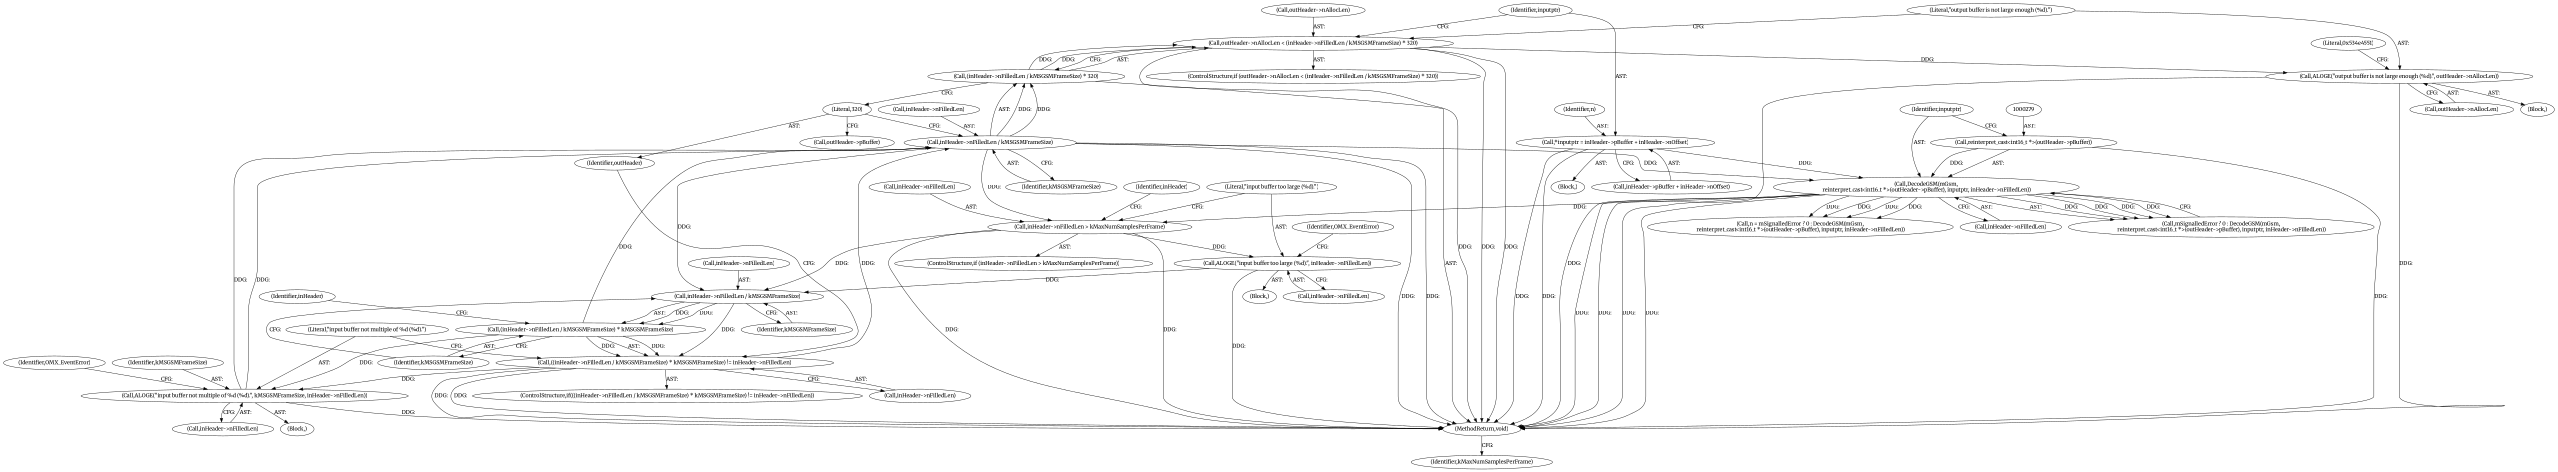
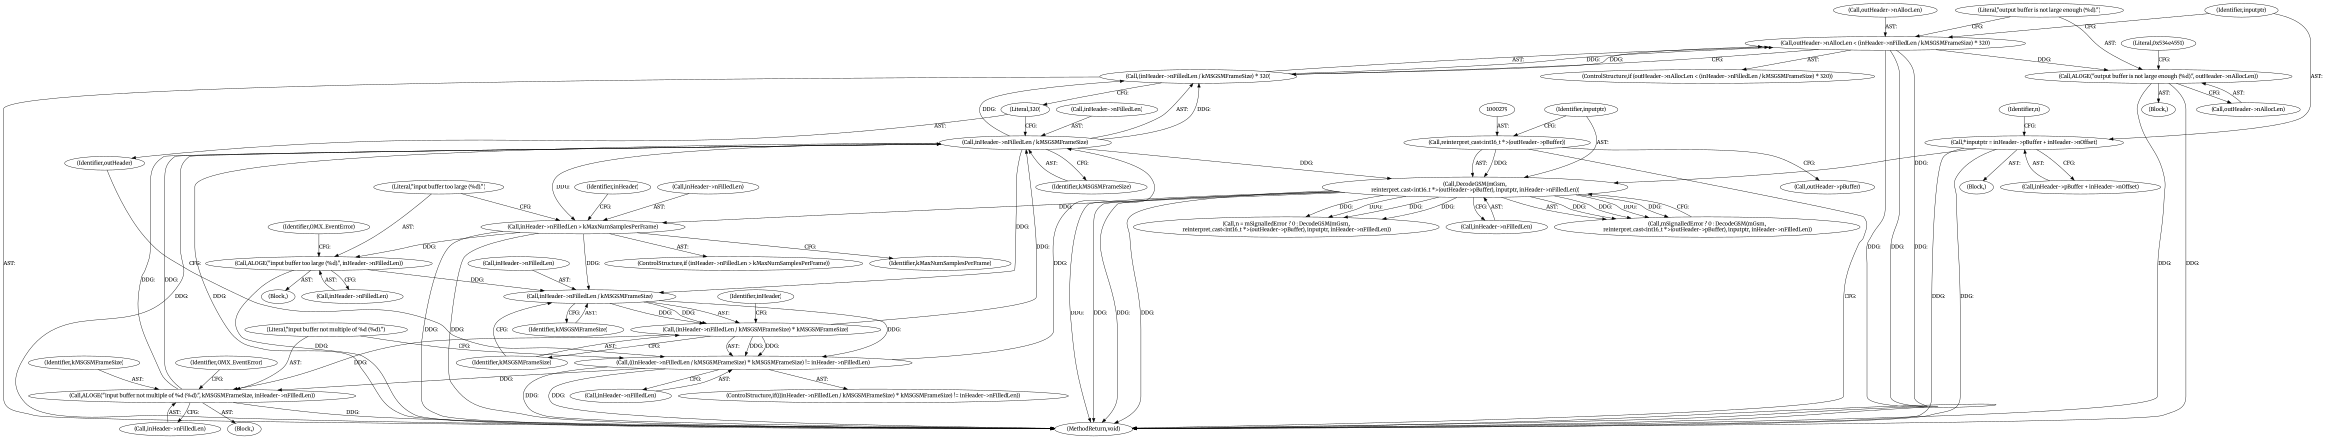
edge "(Literal,320)" -> "(Call,outHeader->pBuffer)": now "(Call,reinterpret_cast<int16_t *>(outHeader->pBuffer))" -> "(Call,outHeader->pBuffer)"
edge "(Identifier,n)" -> "(Call,*inputptr = inHeader->pBuffer + inHeader->nOffset)": label "AST: " -> "CFG: "
edge "(Call,reinterpret_cast<int16_t *>(outHeader->pBuffer))" -> "(MethodReturn,void)": label "DDG: " -> "CFG: "
edge "(MethodReturn,void)" -> "(Identifier,kMaxNumSamplesPerFrame)": now "(Call,inHeader->nFilledLen > kMaxNumSamplesPerFrame)" -> "(Identifier,kMaxNumSamplesPerFrame)"
